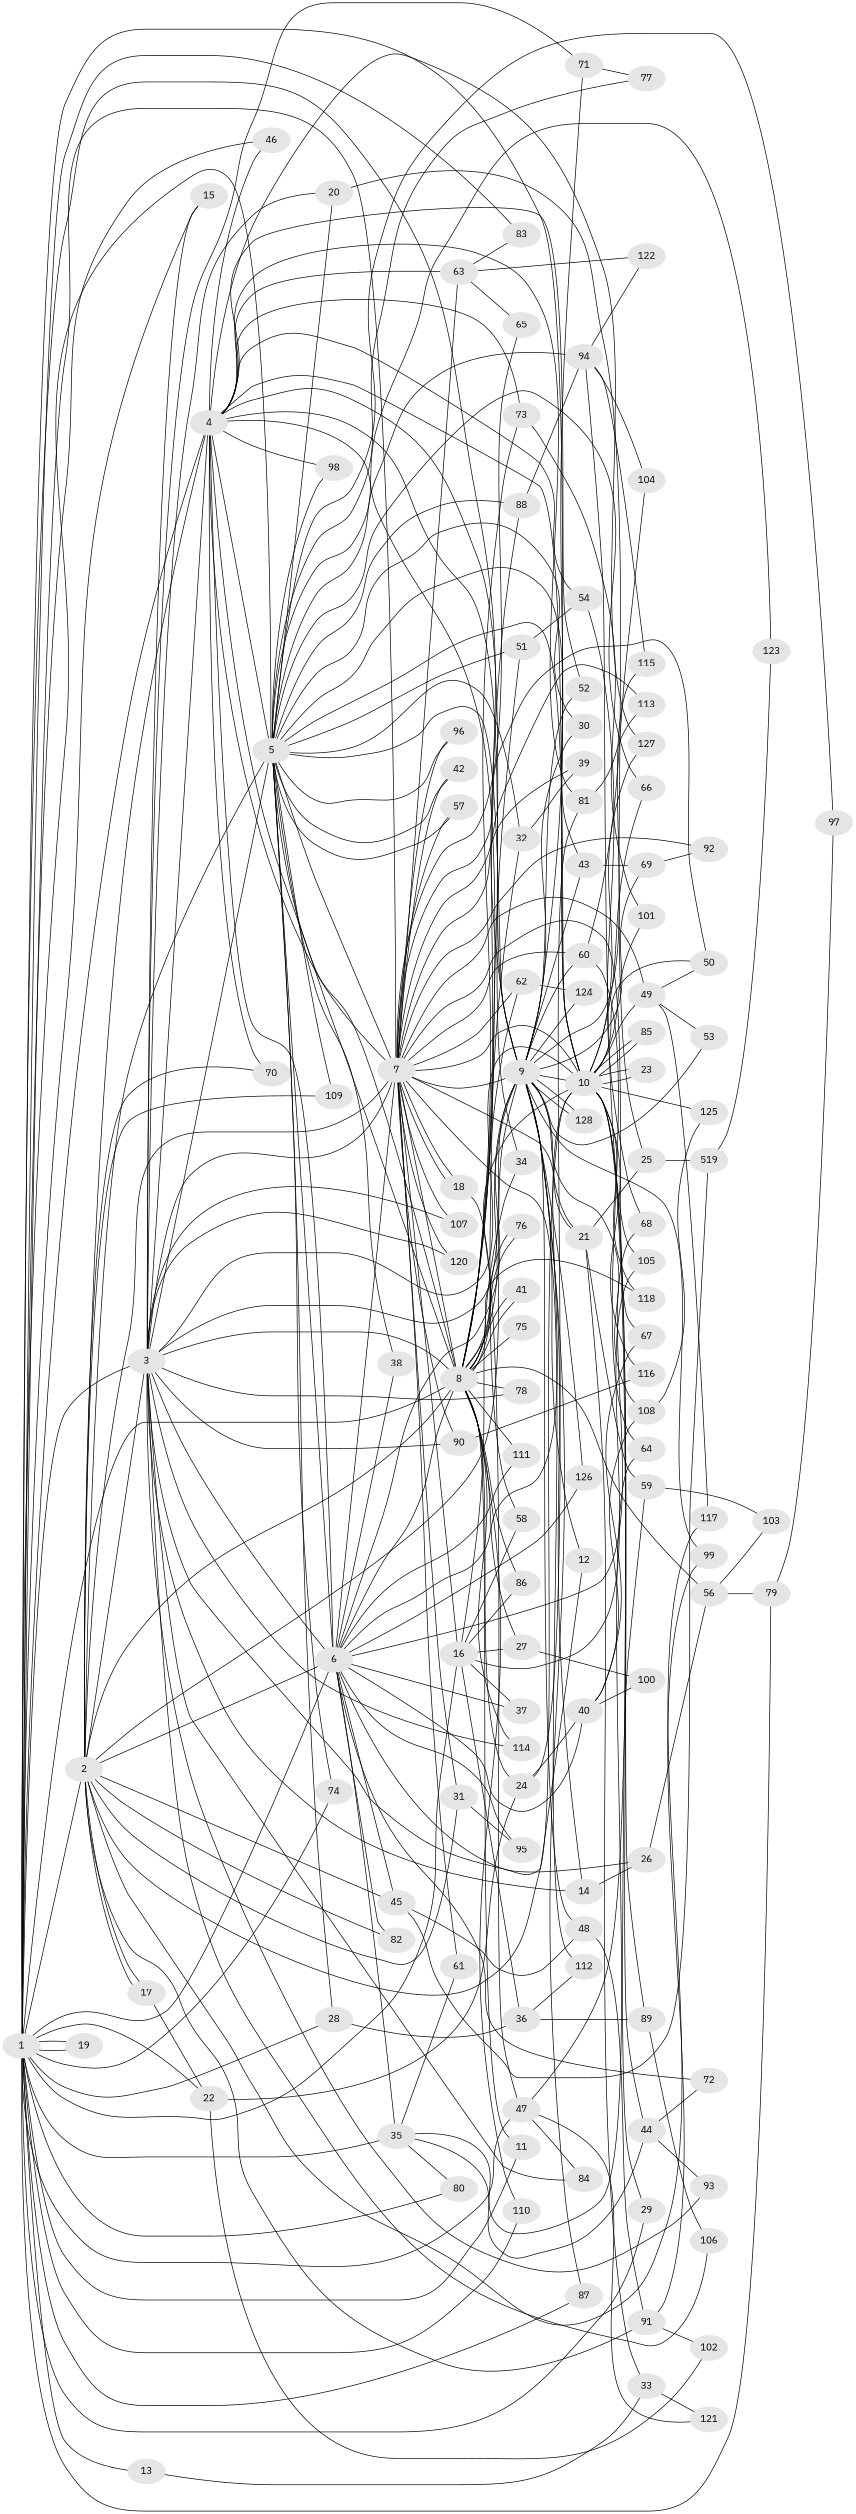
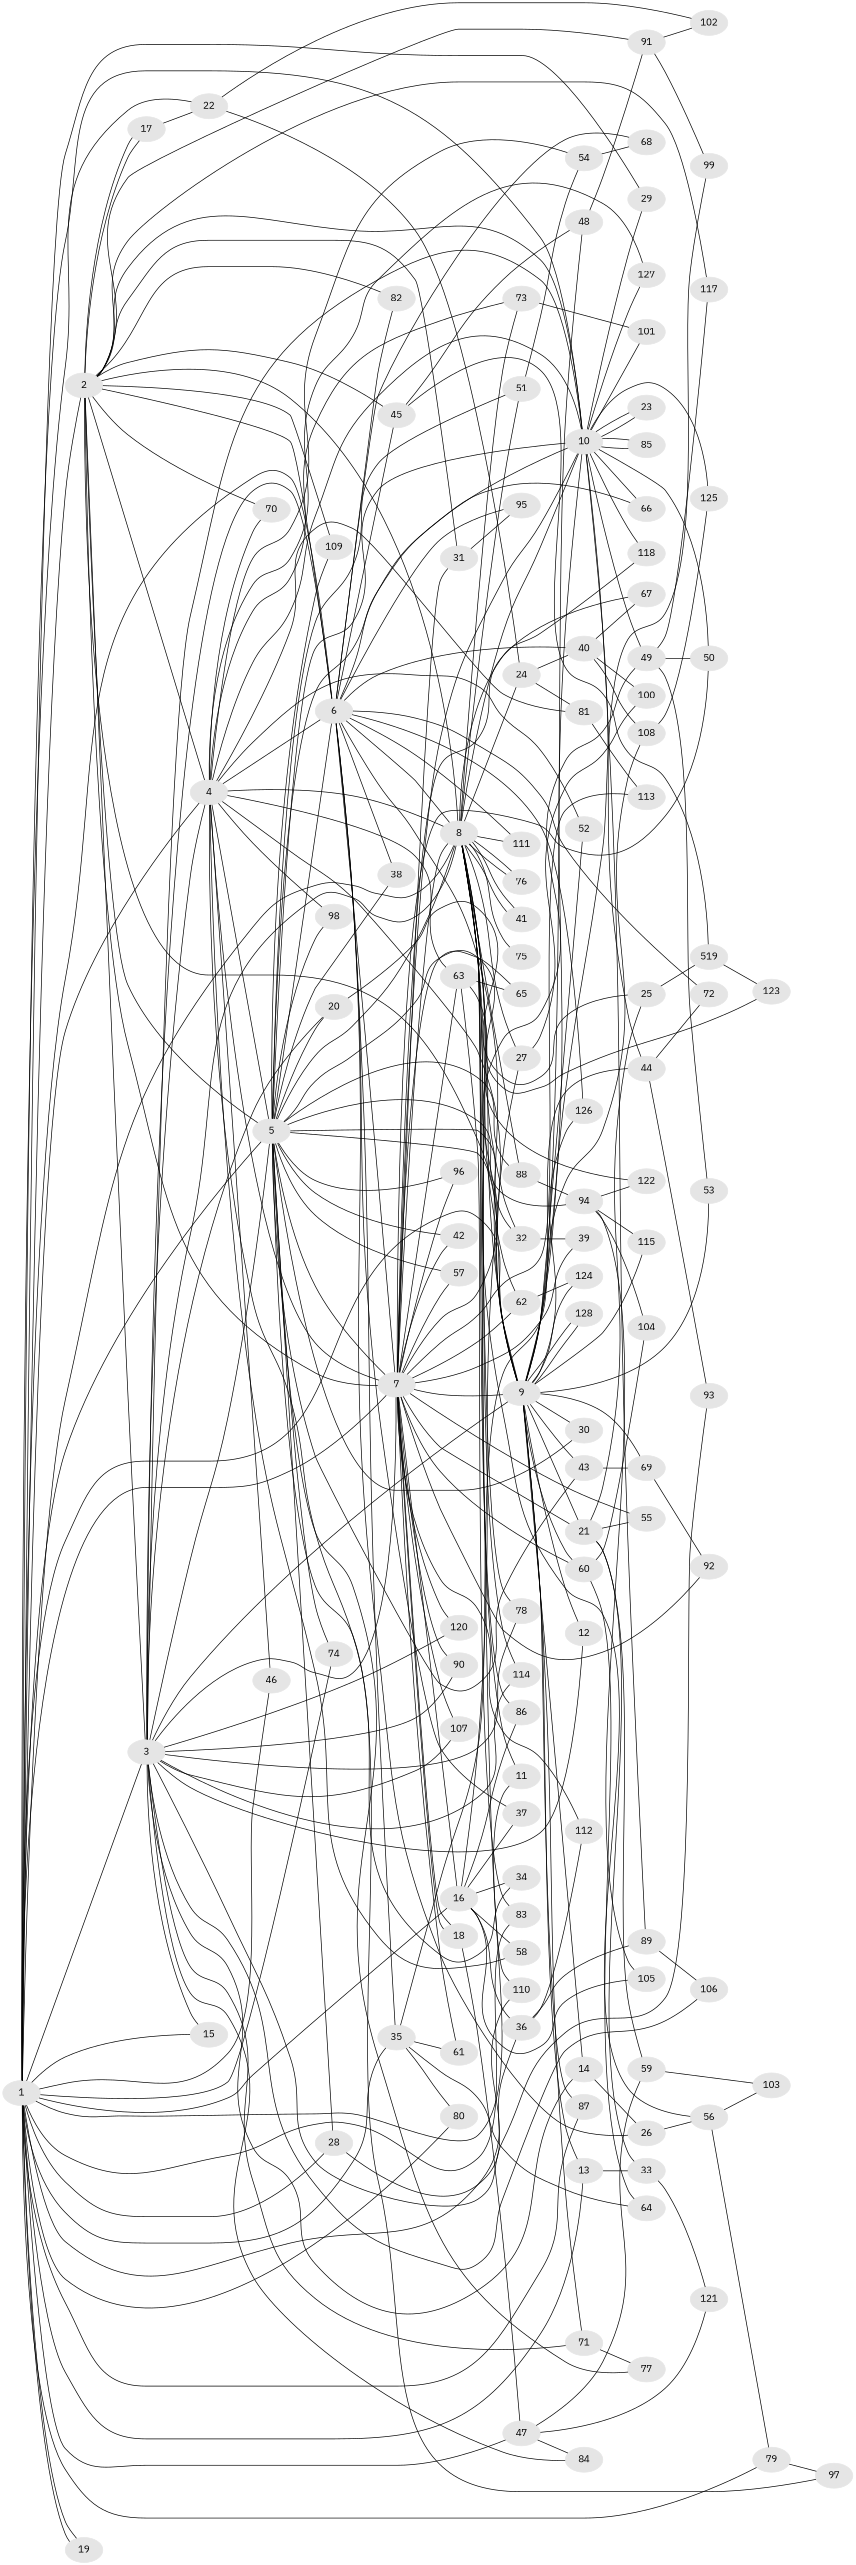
node "116": removed
node "55": added
edge "9" -- "13": added
